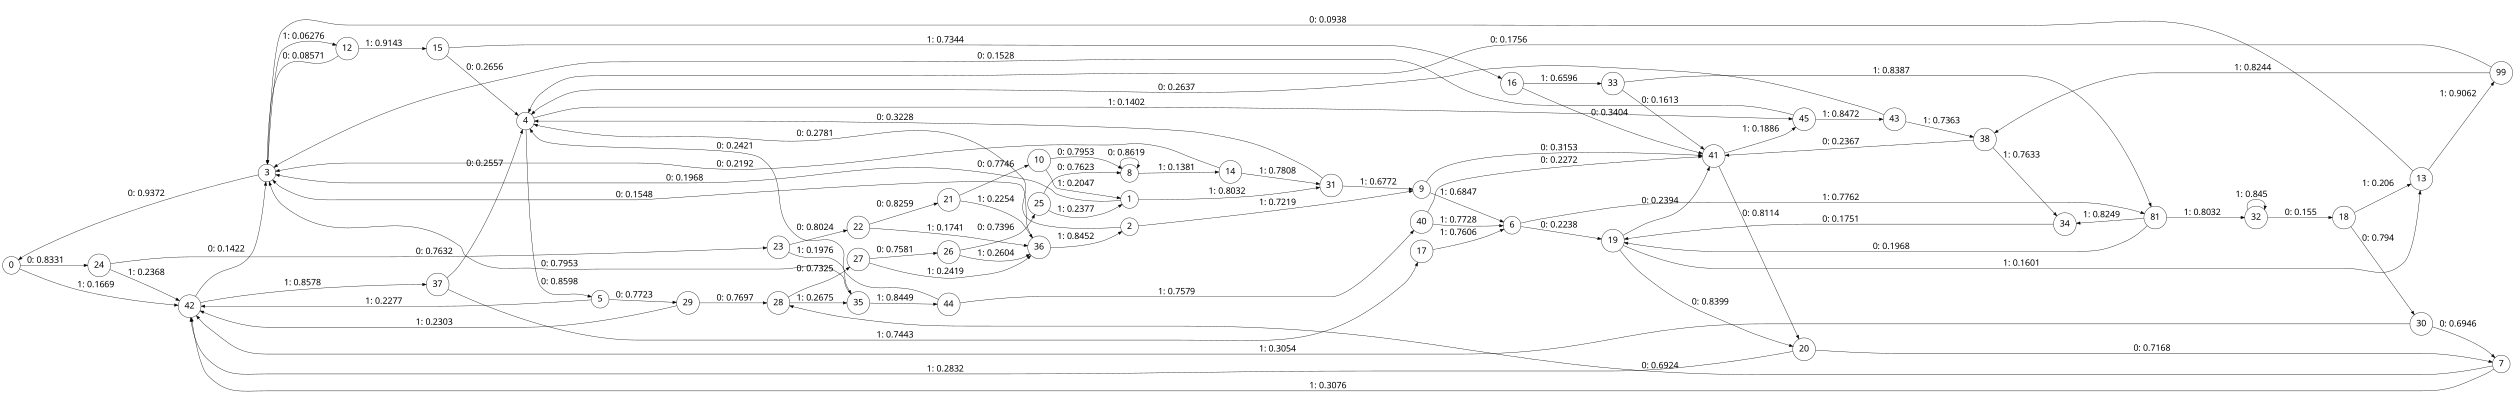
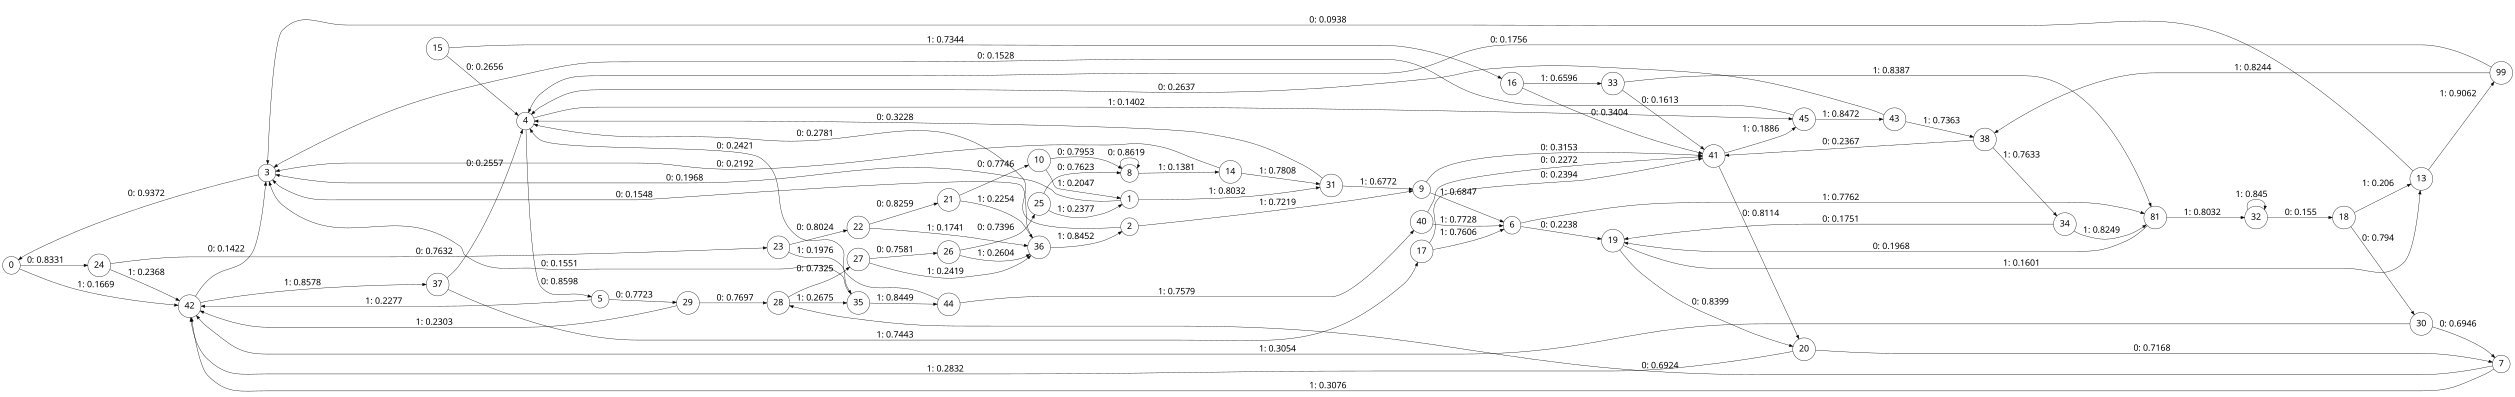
node "12": removed
edge "19" -> "41": now "17" -> "41"
edge "81" -> "34": reversed
edge "35" -> "3": label "0: 0.7953   " -> "0: 0.1551   "
